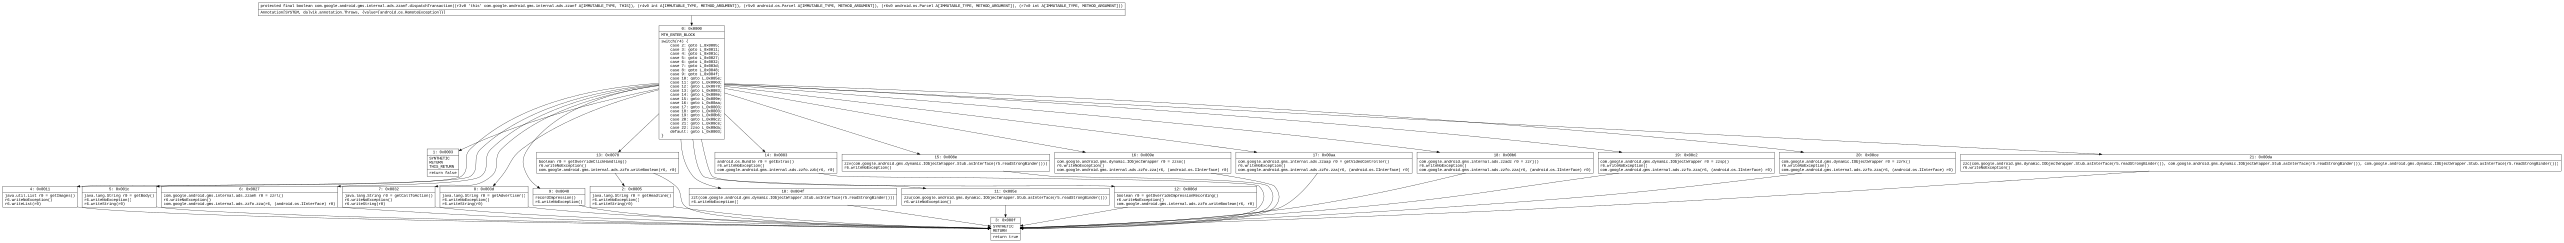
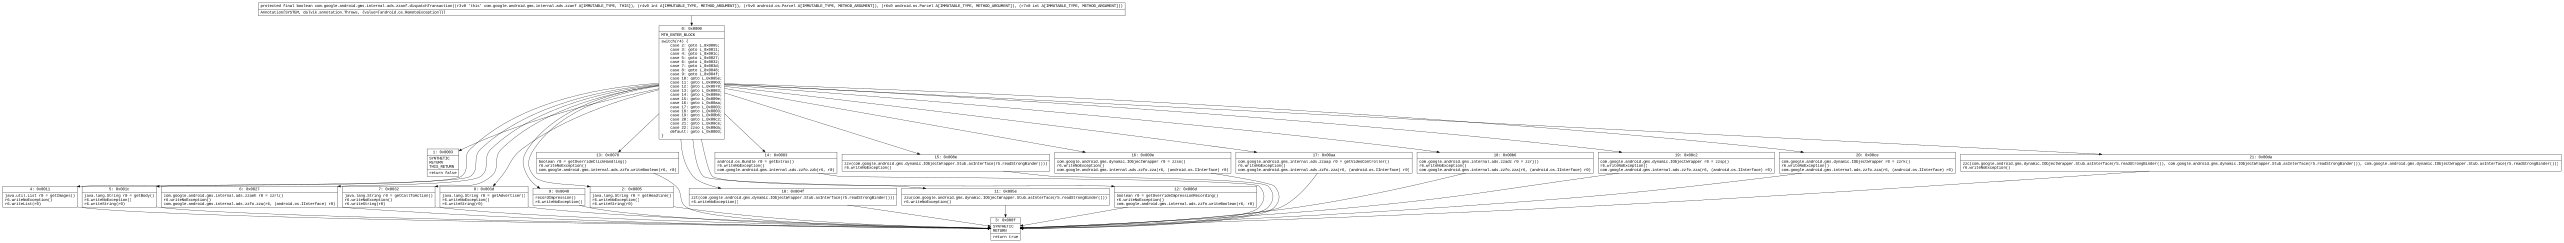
edge "13: 0x0078" -> "2: 0x0005": now "0: 0x0000" -> "2: 0x0005"
